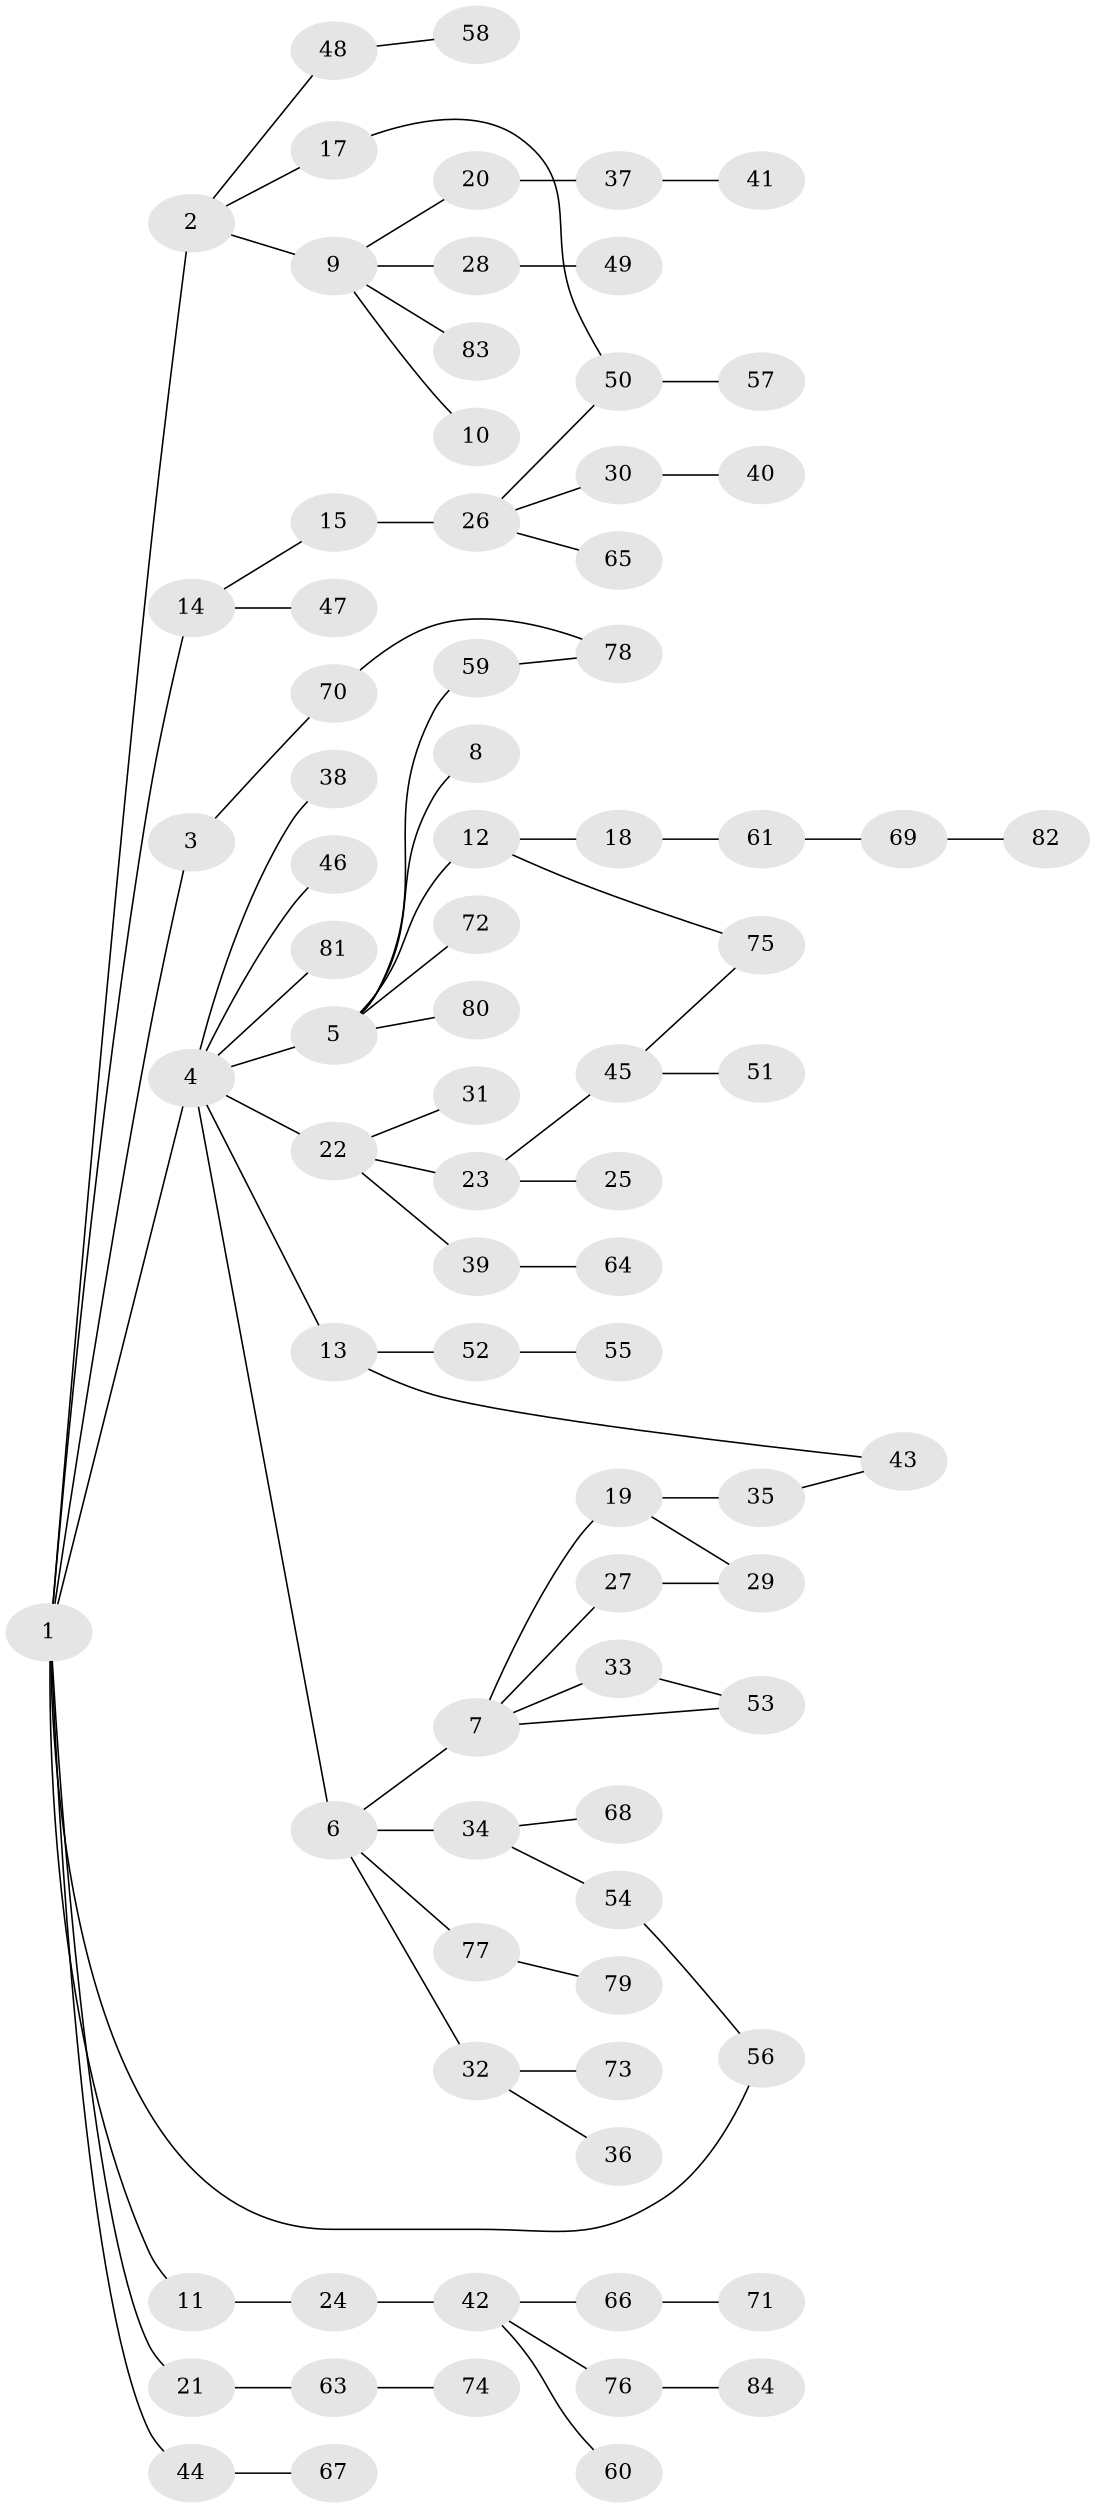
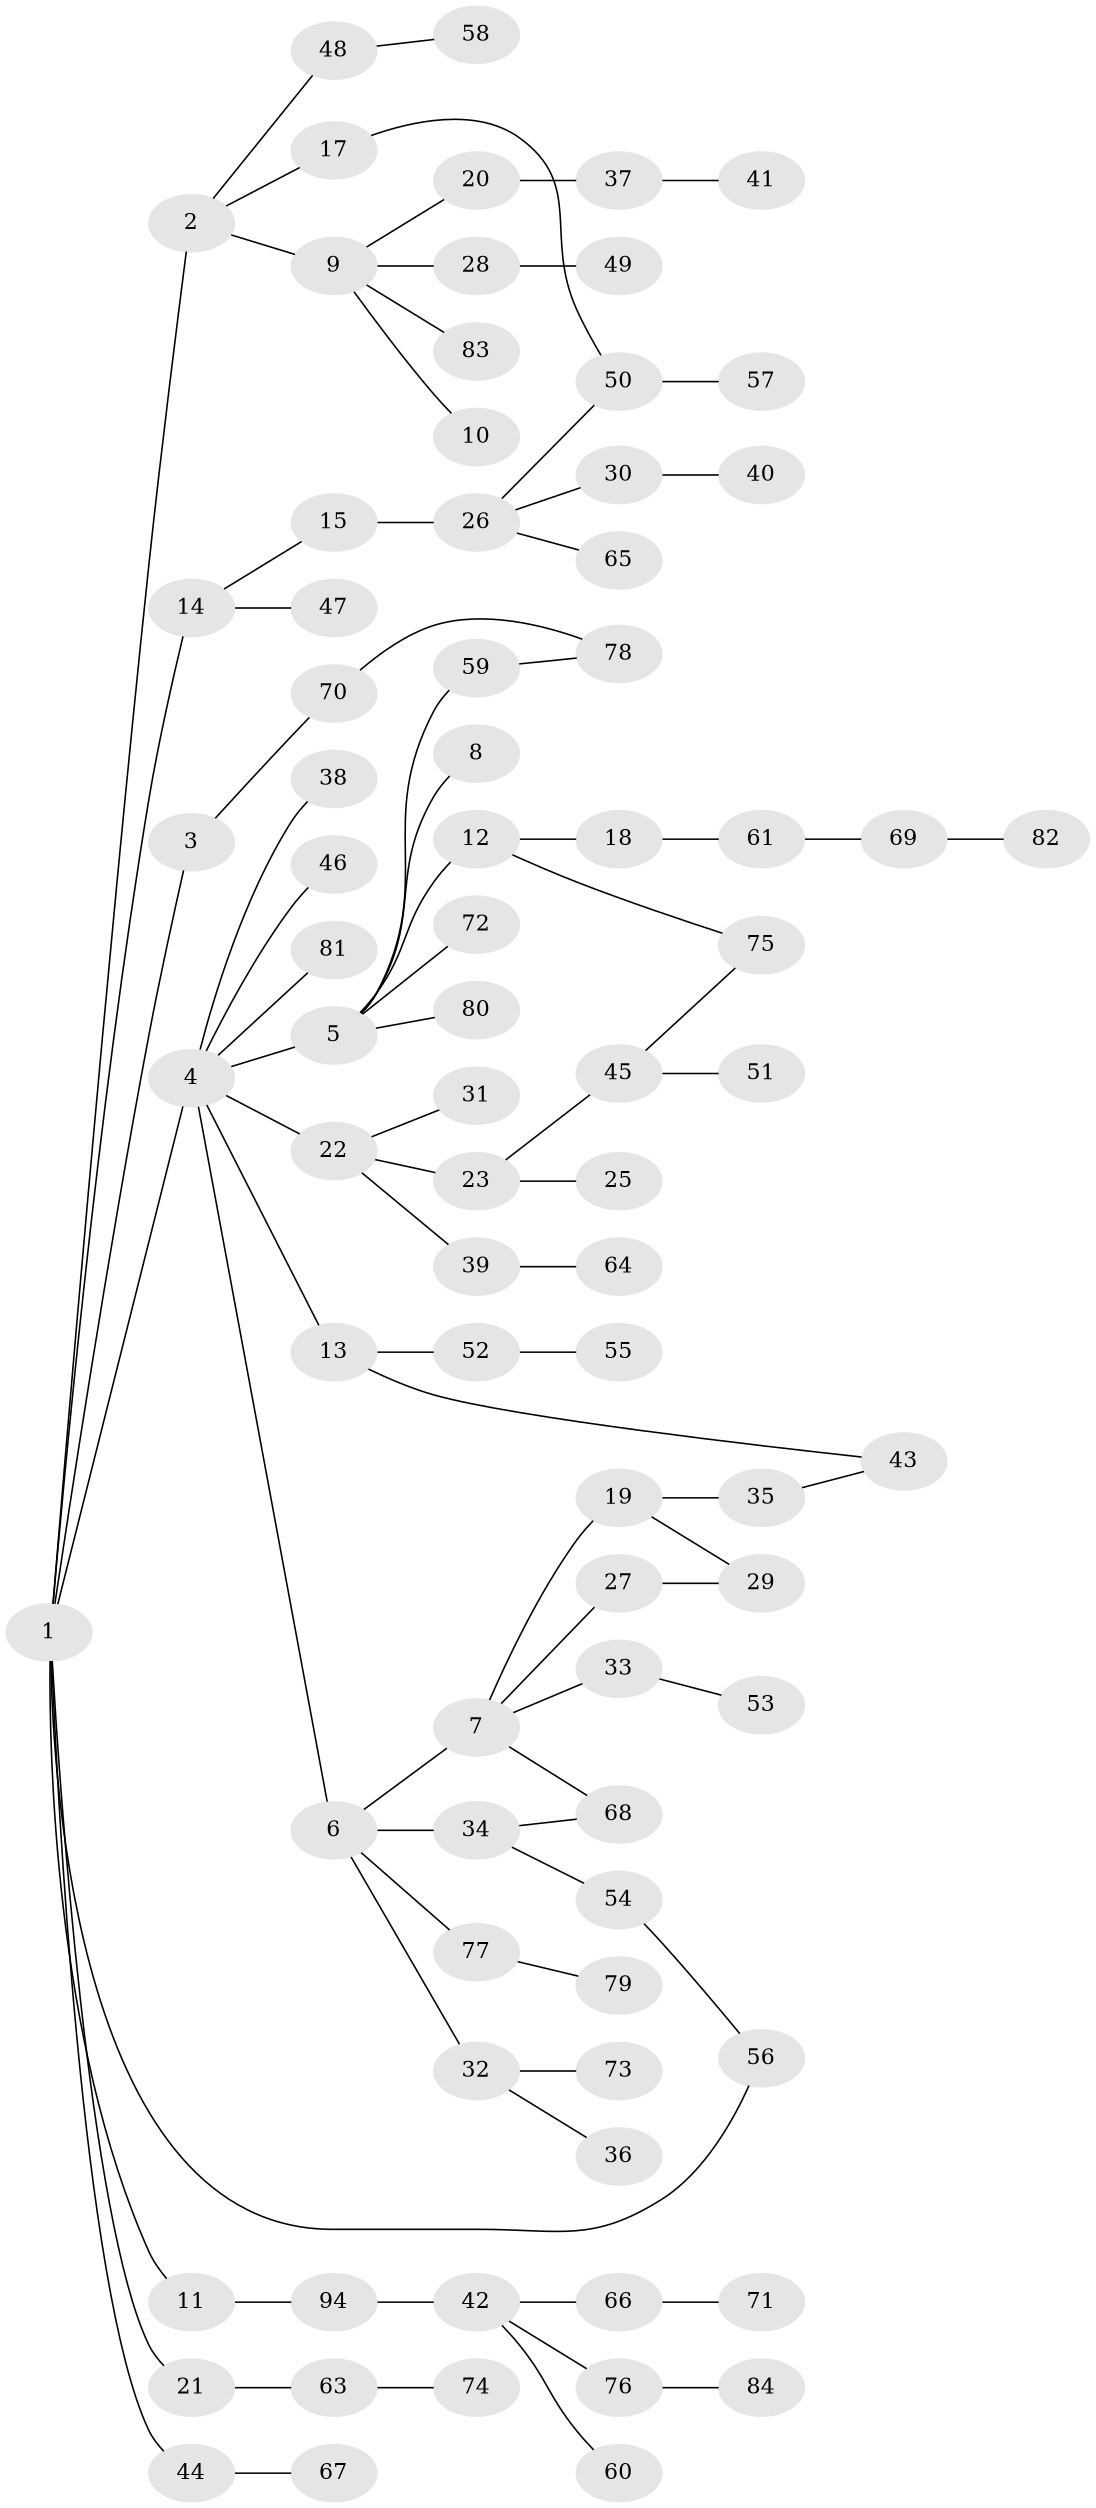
edge "53" -- "7": now "68" -- "7"
node "24": label "24" -> "94"
